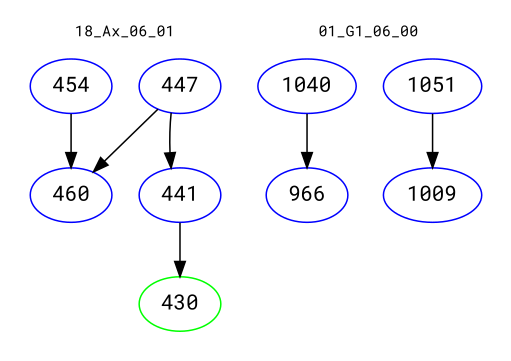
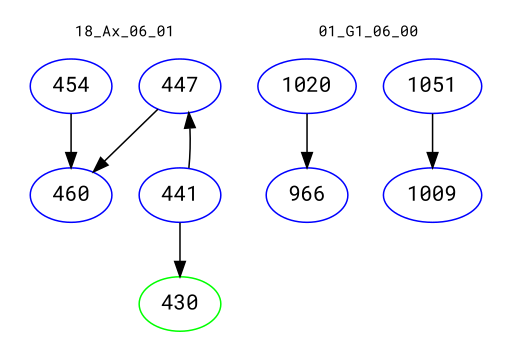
node "1040": label "1040" -> "1020"
edge "447" -> "441": reversed
